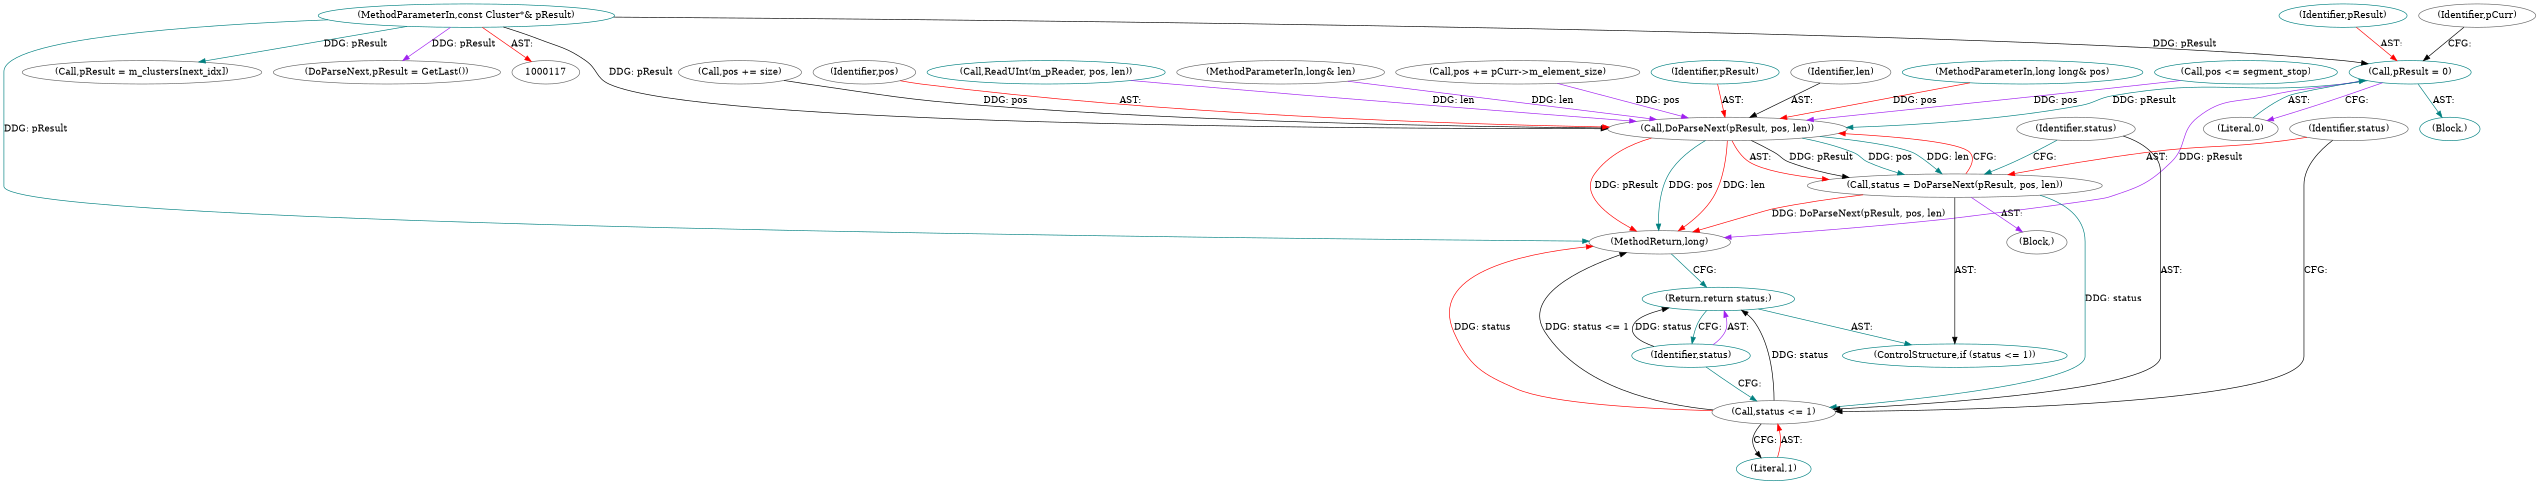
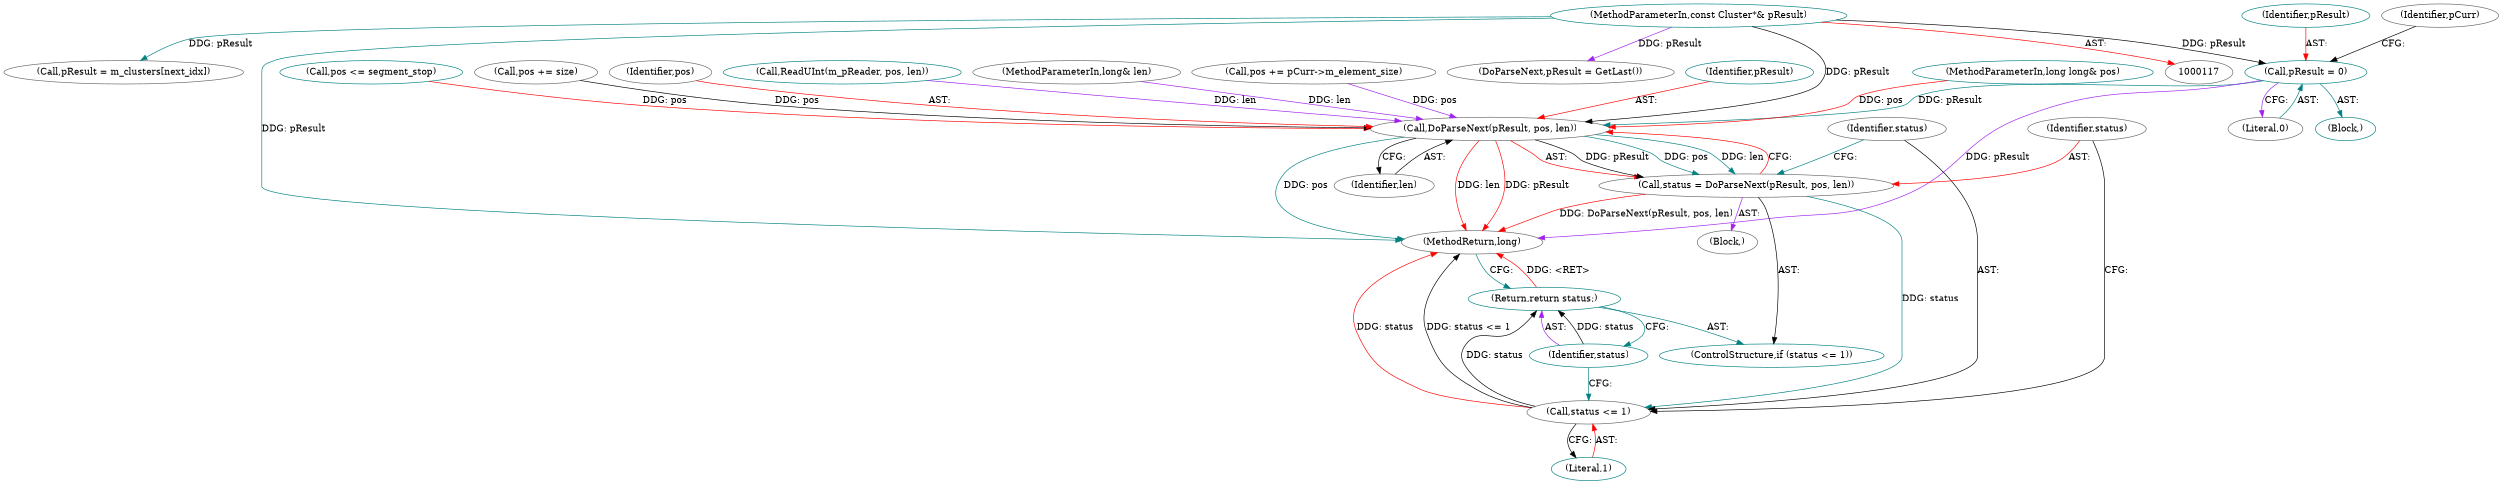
edge "(Call,pos <= segment_stop)" -> "(Call,DoParseNext(pResult, pos, len))": color purple -> red
edge "(Call,DoParseNext(pResult, pos, len))" -> "(Identifier,len)": added, label "CFG:"
edge "(Return,return status;)" -> "(MethodReturn,long)": added, label "DDG: <RET>"
